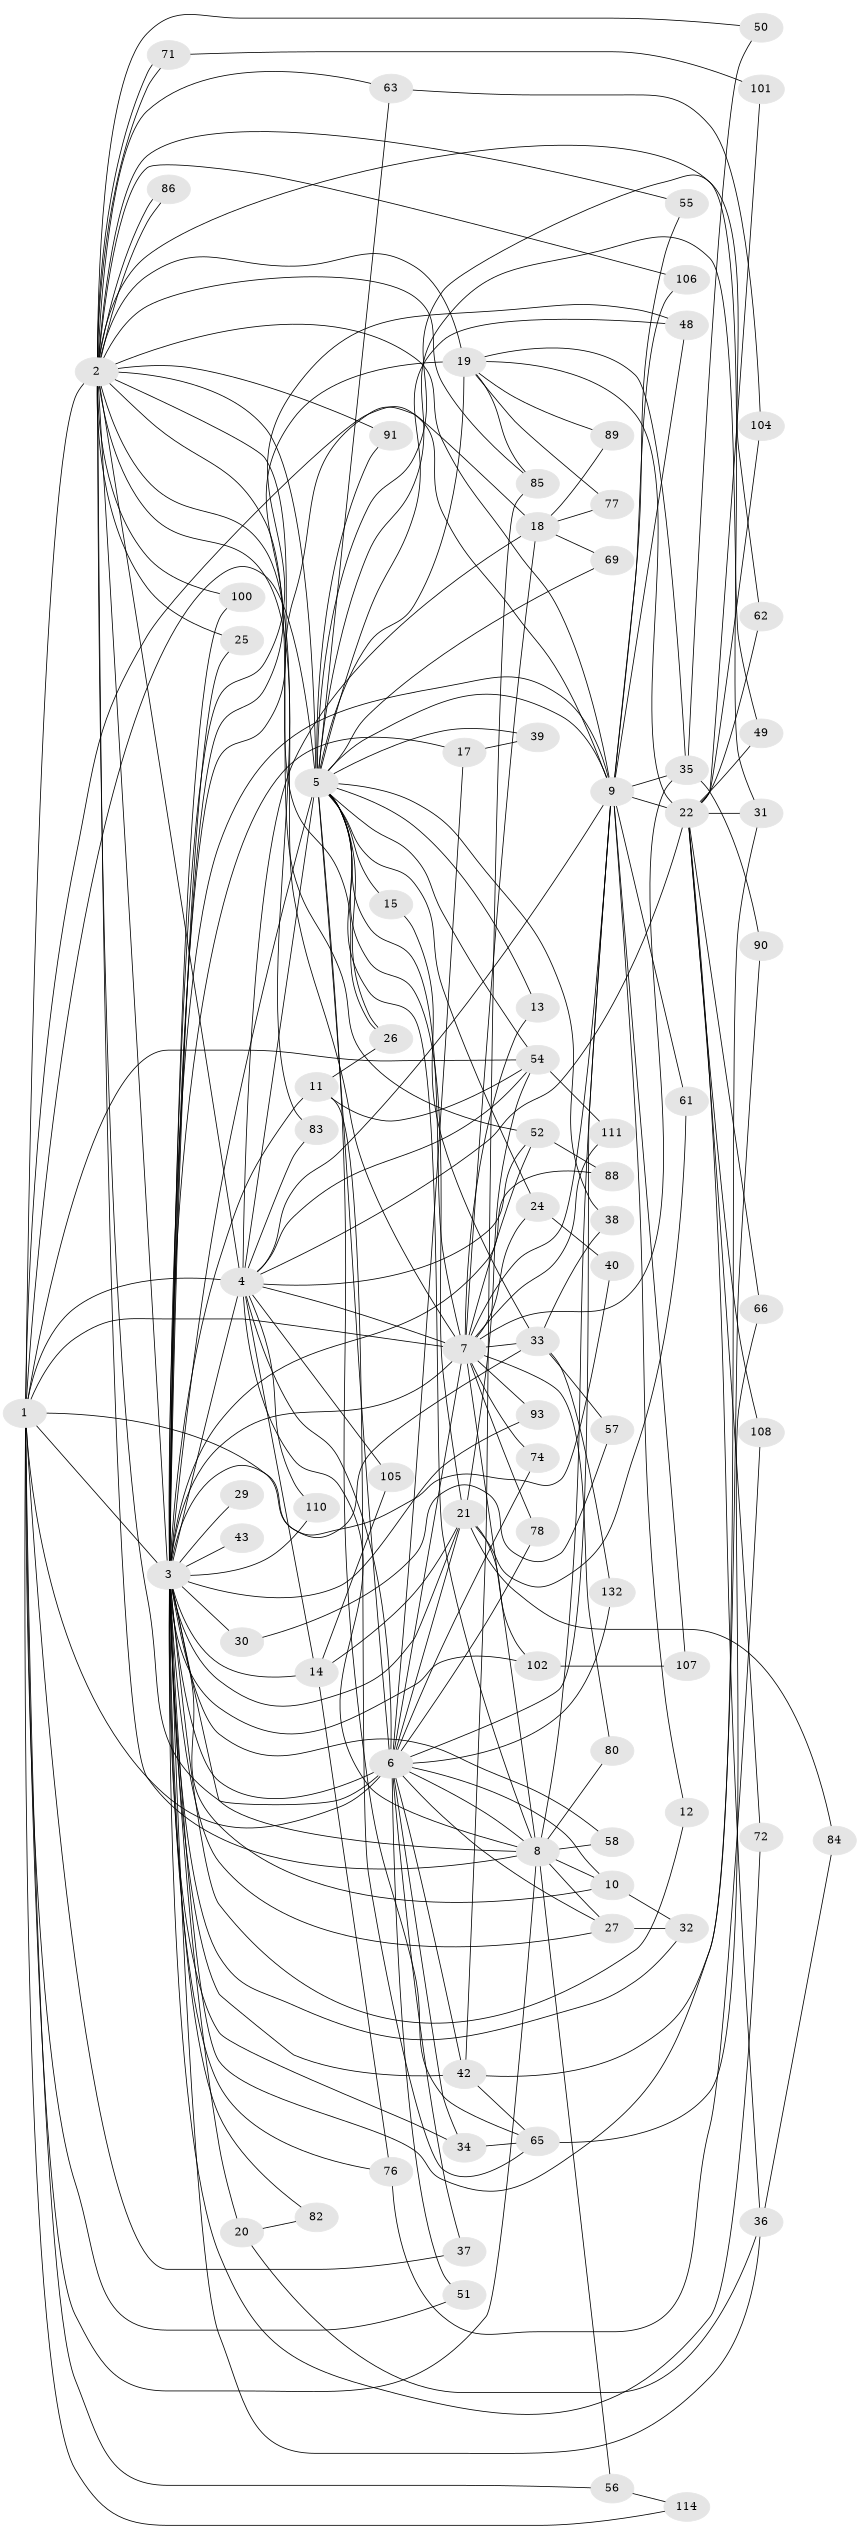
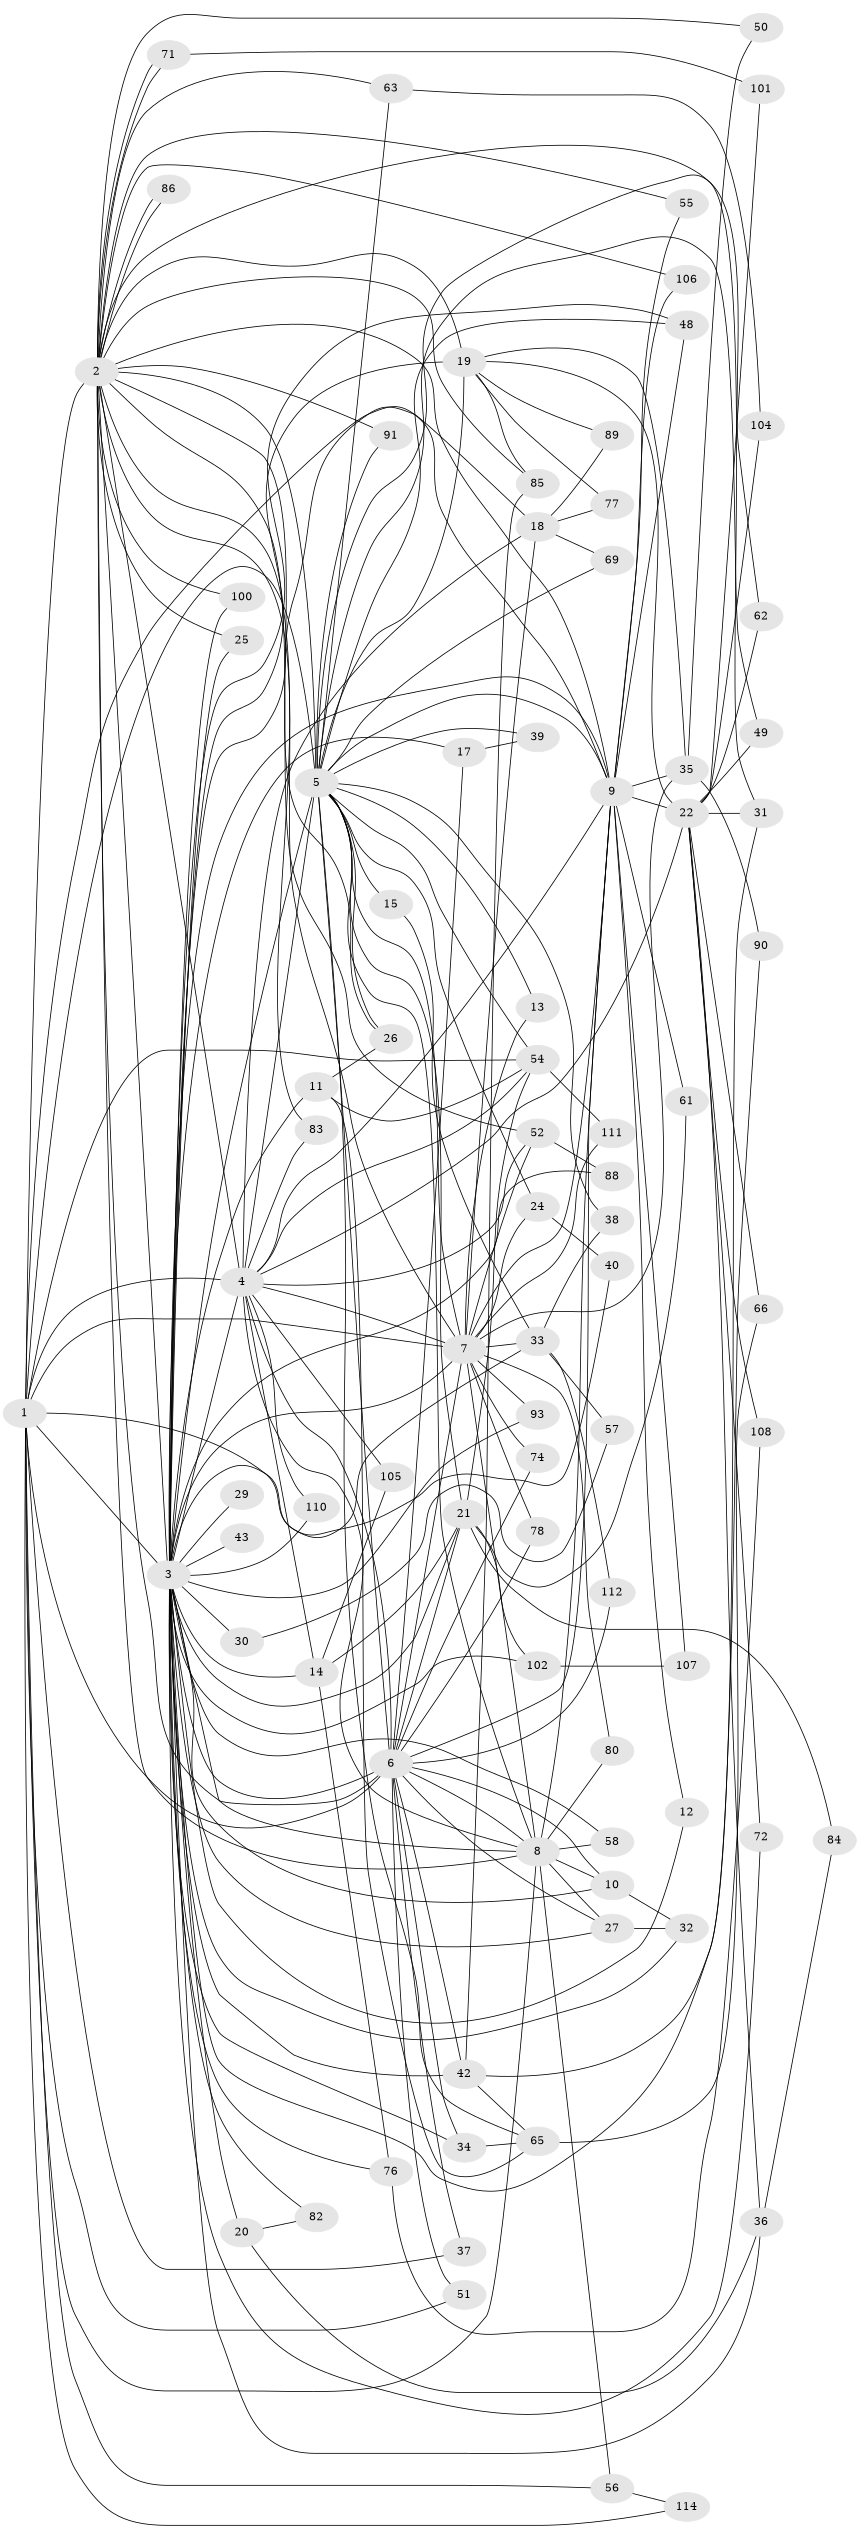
node "132": label "132" -> "112"
